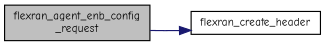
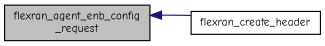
edge "flexran_agent_enb_config _request" -> "flexran_create_header": reversed
